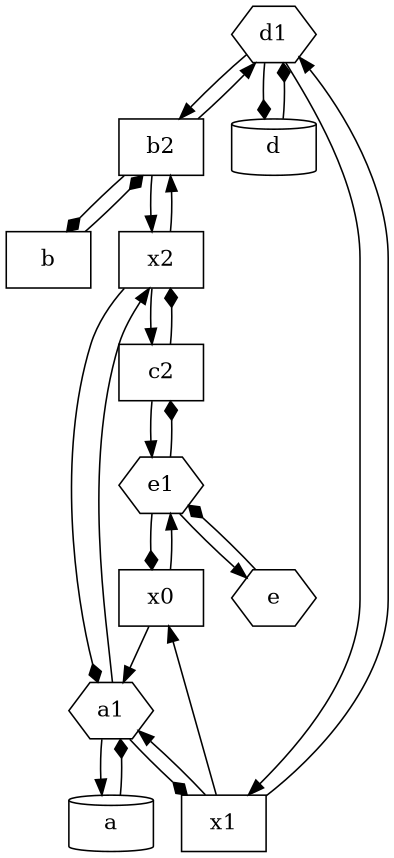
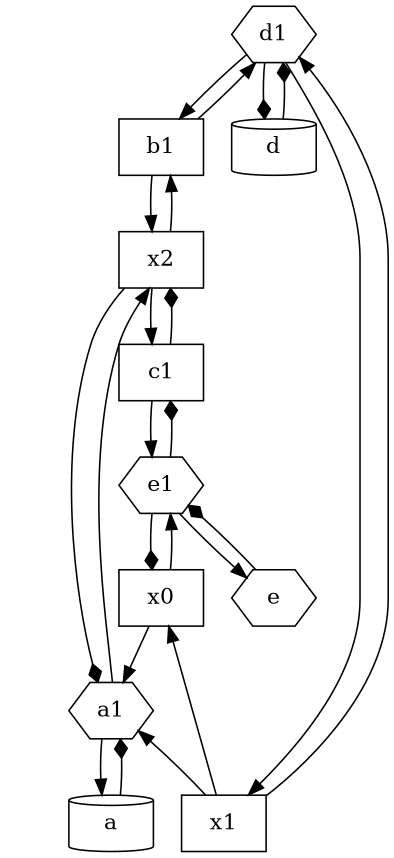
node "b2": label "b2" -> "b1"
node "b": removed
node "c2": label "c2" -> "c1"
edge "a1" -> "x1": removed
